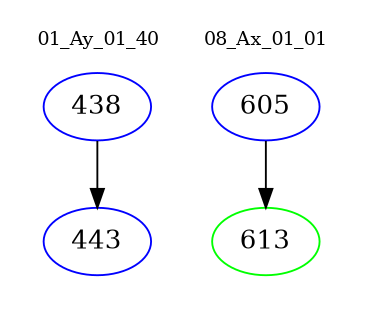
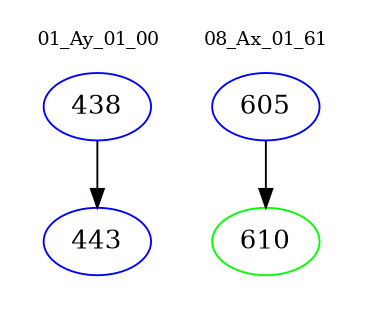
cluster "01_Ay_01_40": label "01_Ay_01_40" -> "01_Ay_01_00"
cluster "08_Ax_01_01": label "08_Ax_01_01" -> "08_Ax_01_61"
node "613": label "613" -> "610"
